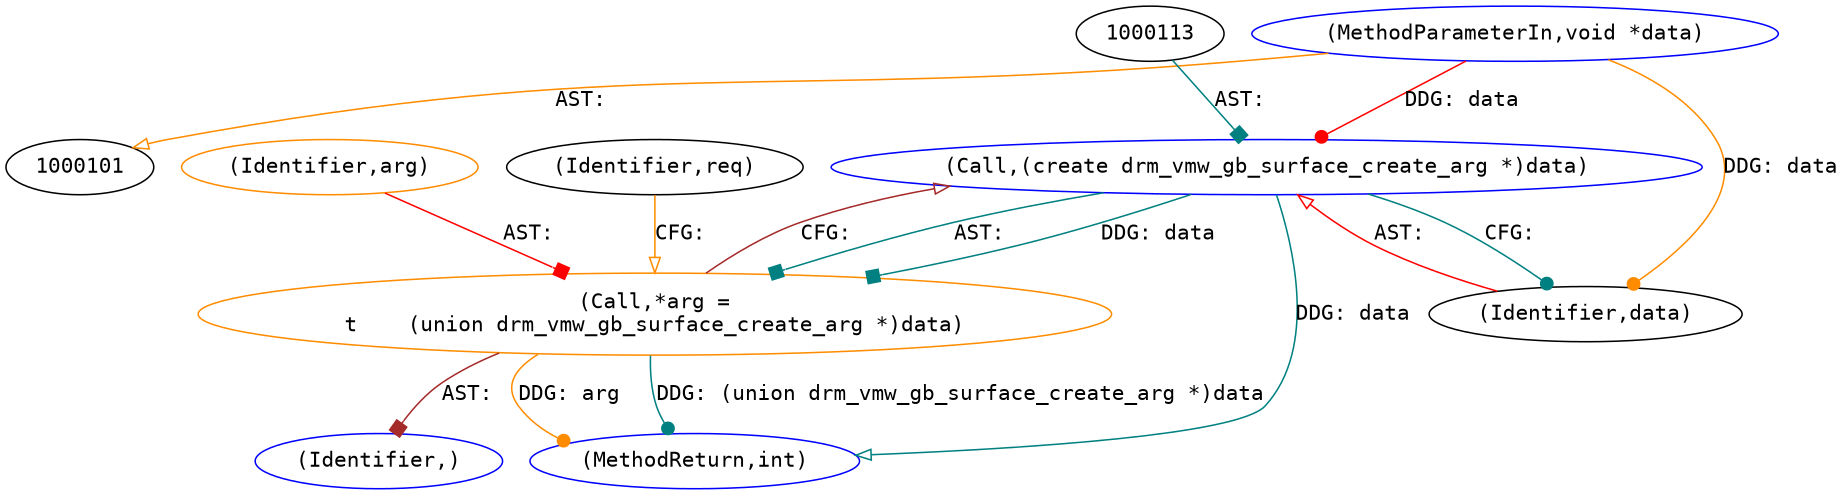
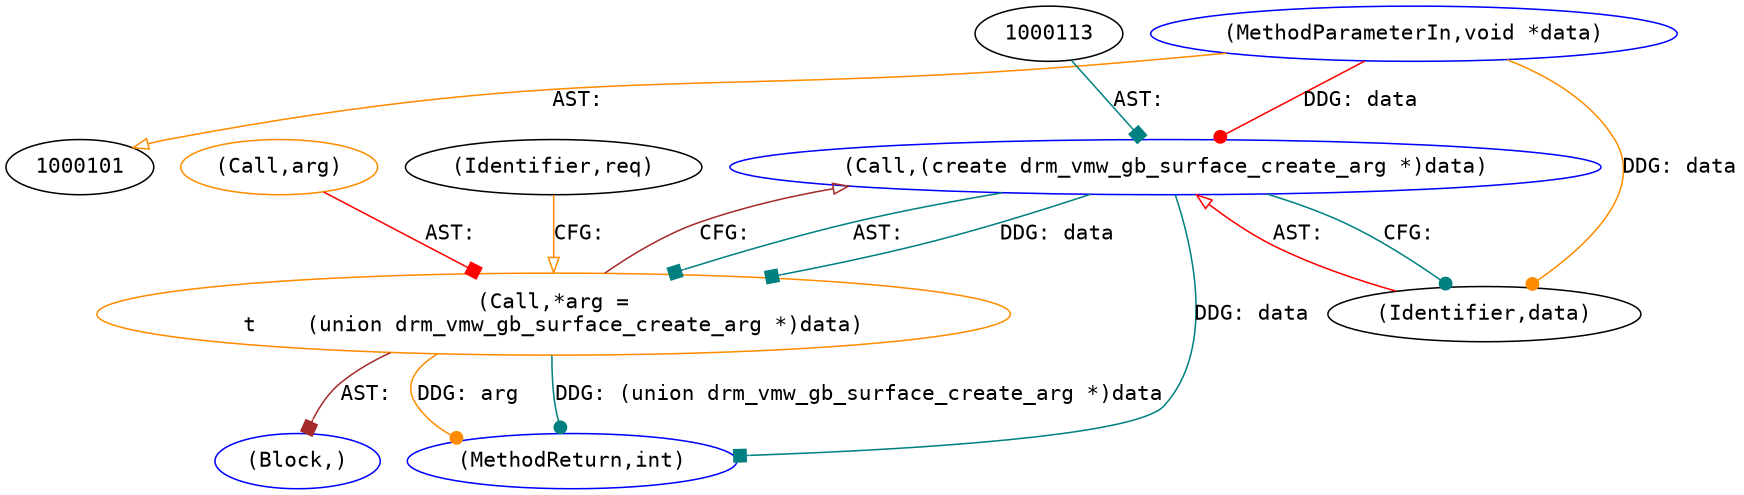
node "(Identifier,arg)": label "(Identifier,arg)" -> "(Call,arg)"
edge "(Call,(create drm_vmw_gb_surface_create_arg *)data)" -> "(MethodReturn,int)": arrowhead onormal -> box
node "(Identifier,)": label "(Identifier,)" -> "(Block,)"
